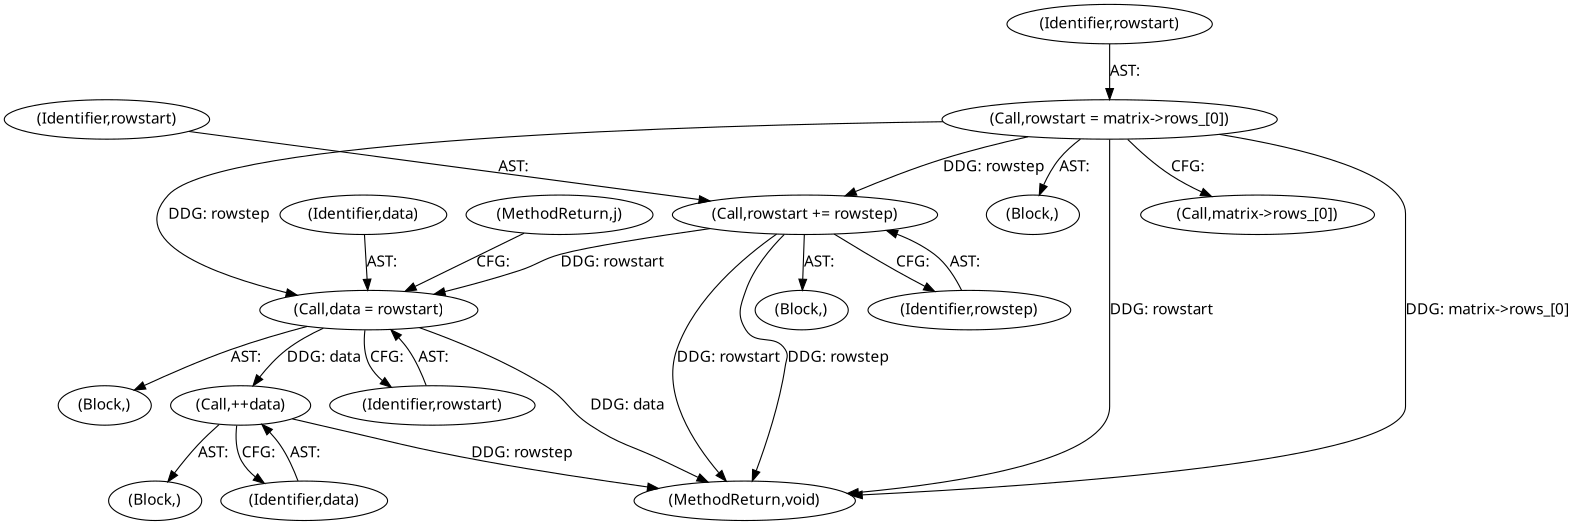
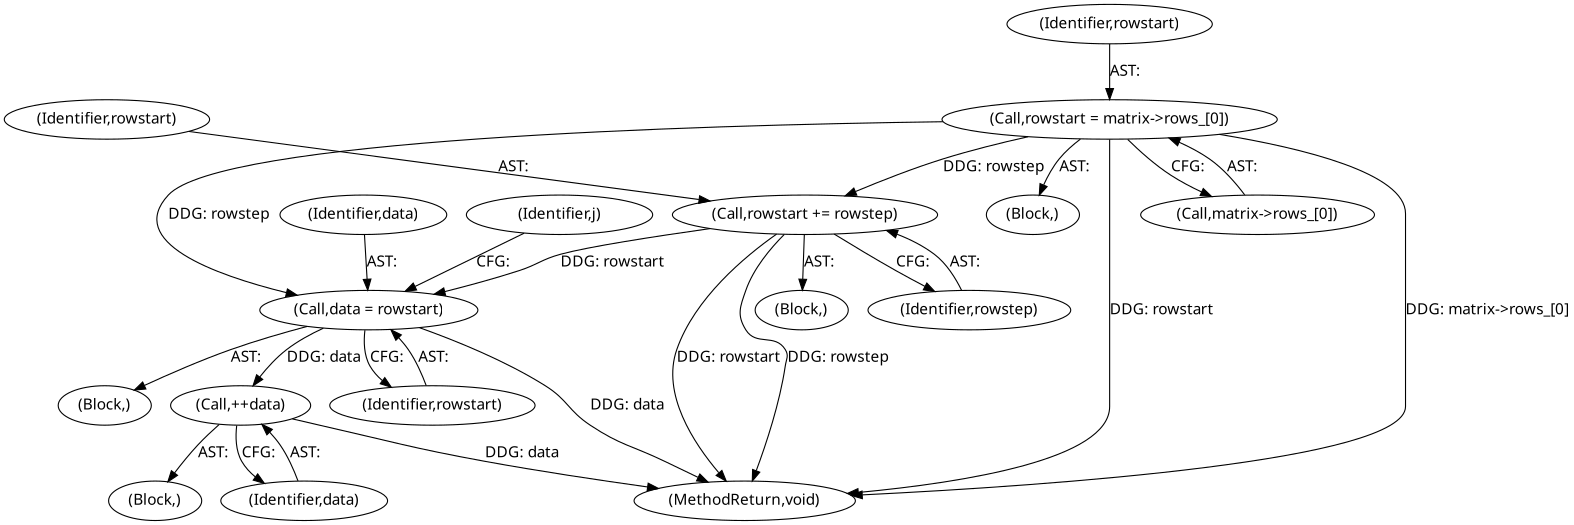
edge "(Call,matrix->rows_[0])" -> "(Call,rowstart = matrix->rows_[0])": added, label "AST:"
node "(MethodReturn,j)": label "(MethodReturn,j)" -> "(Identifier,j)"
edge "(Call,++data)" -> "(MethodReturn,void)": label "DDG: rowstep" -> "DDG: data"
